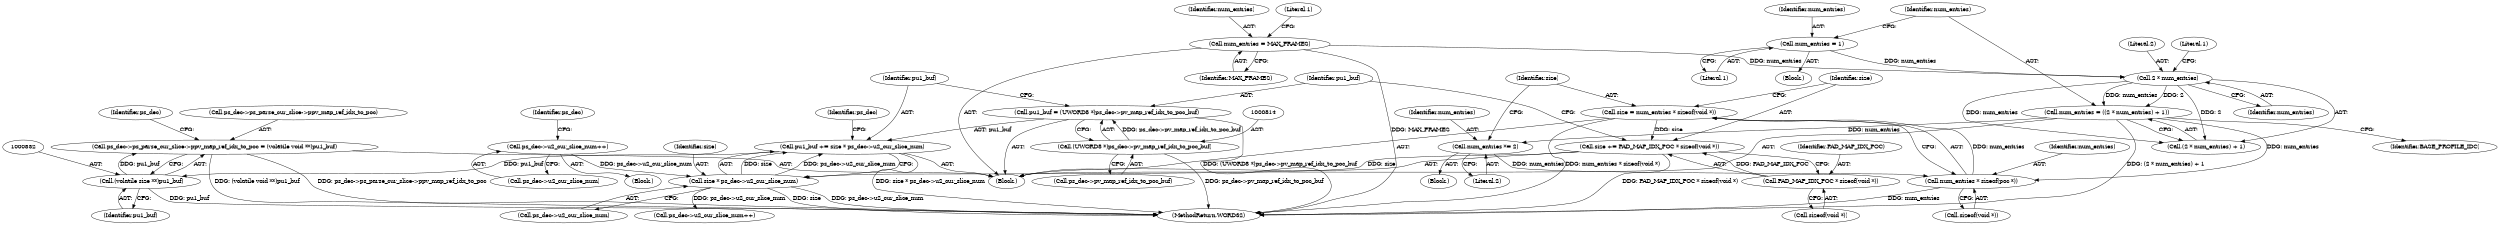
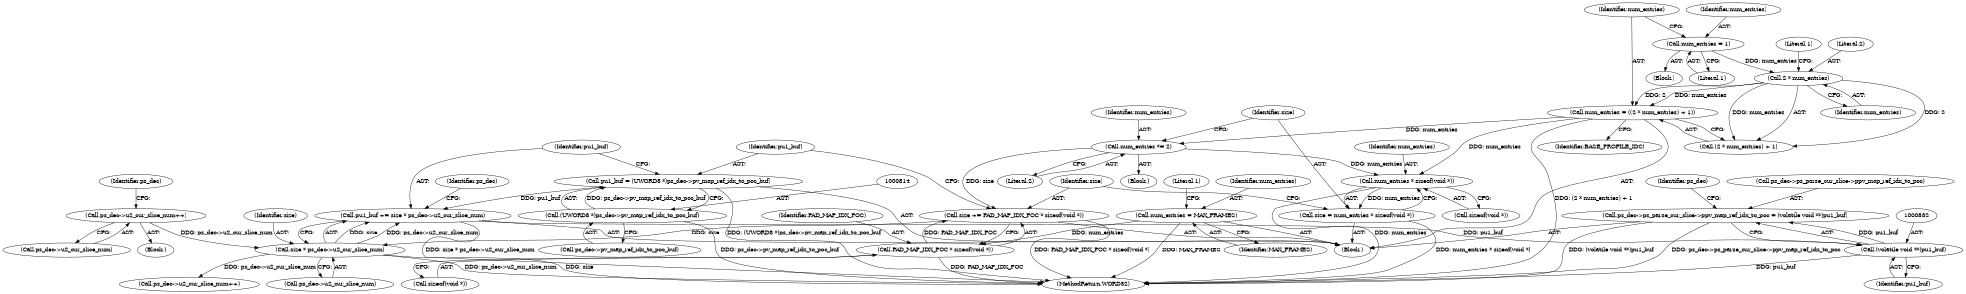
edge "(Call,num_entries = MAX_FRAMES)" -> "(Call,2 * num_entries)": now "(Call,num_entries = MAX_FRAMES)" -> "(Call,PAD_MAP_IDX_POC * sizeof(void *))"
edge "(Call,size = num_entries * sizeof(void *))" -> "(Call,size += PAD_MAP_IDX_POC * sizeof(void *))": now "(Call,num_entries *= 2)" -> "(Call,size += PAD_MAP_IDX_POC * sizeof(void *))"
edge "(Call,pu1_buf = (UWORD8 *)ps_dec->pv_map_ref_idx_to_poc_buf)" -> "(Call,pu1_buf += size * ps_dec->u2_cur_slice_num)": label "AST: pu1_buf" -> "DDG: pu1_buf"
node "(Call,(volatile size **)pu1_buf)": label "(Call,(volatile size **)pu1_buf)" -> "(Call,(volatile void **)pu1_buf)"
node "(Call,num_entries * sizeof(poc *))": label "(Call,num_entries * sizeof(poc *))" -> "(Call,num_entries * sizeof(void *))"
edge "(Call,PAD_MAP_IDX_POC * sizeof(void *))" -> "(MethodReturn,WORD32)": added, label "DDG: PAD_MAP_IDX_POC"
